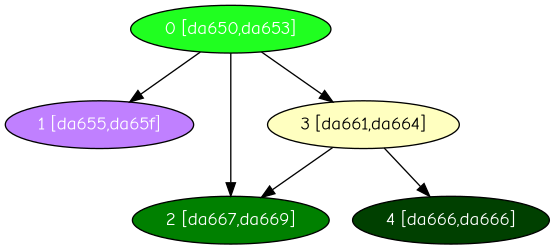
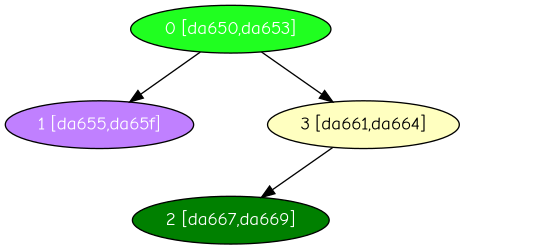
edge "0 [da650,da653]" -> "2 [da667,da669]": removed
node "4 [da666,da666]": removed
